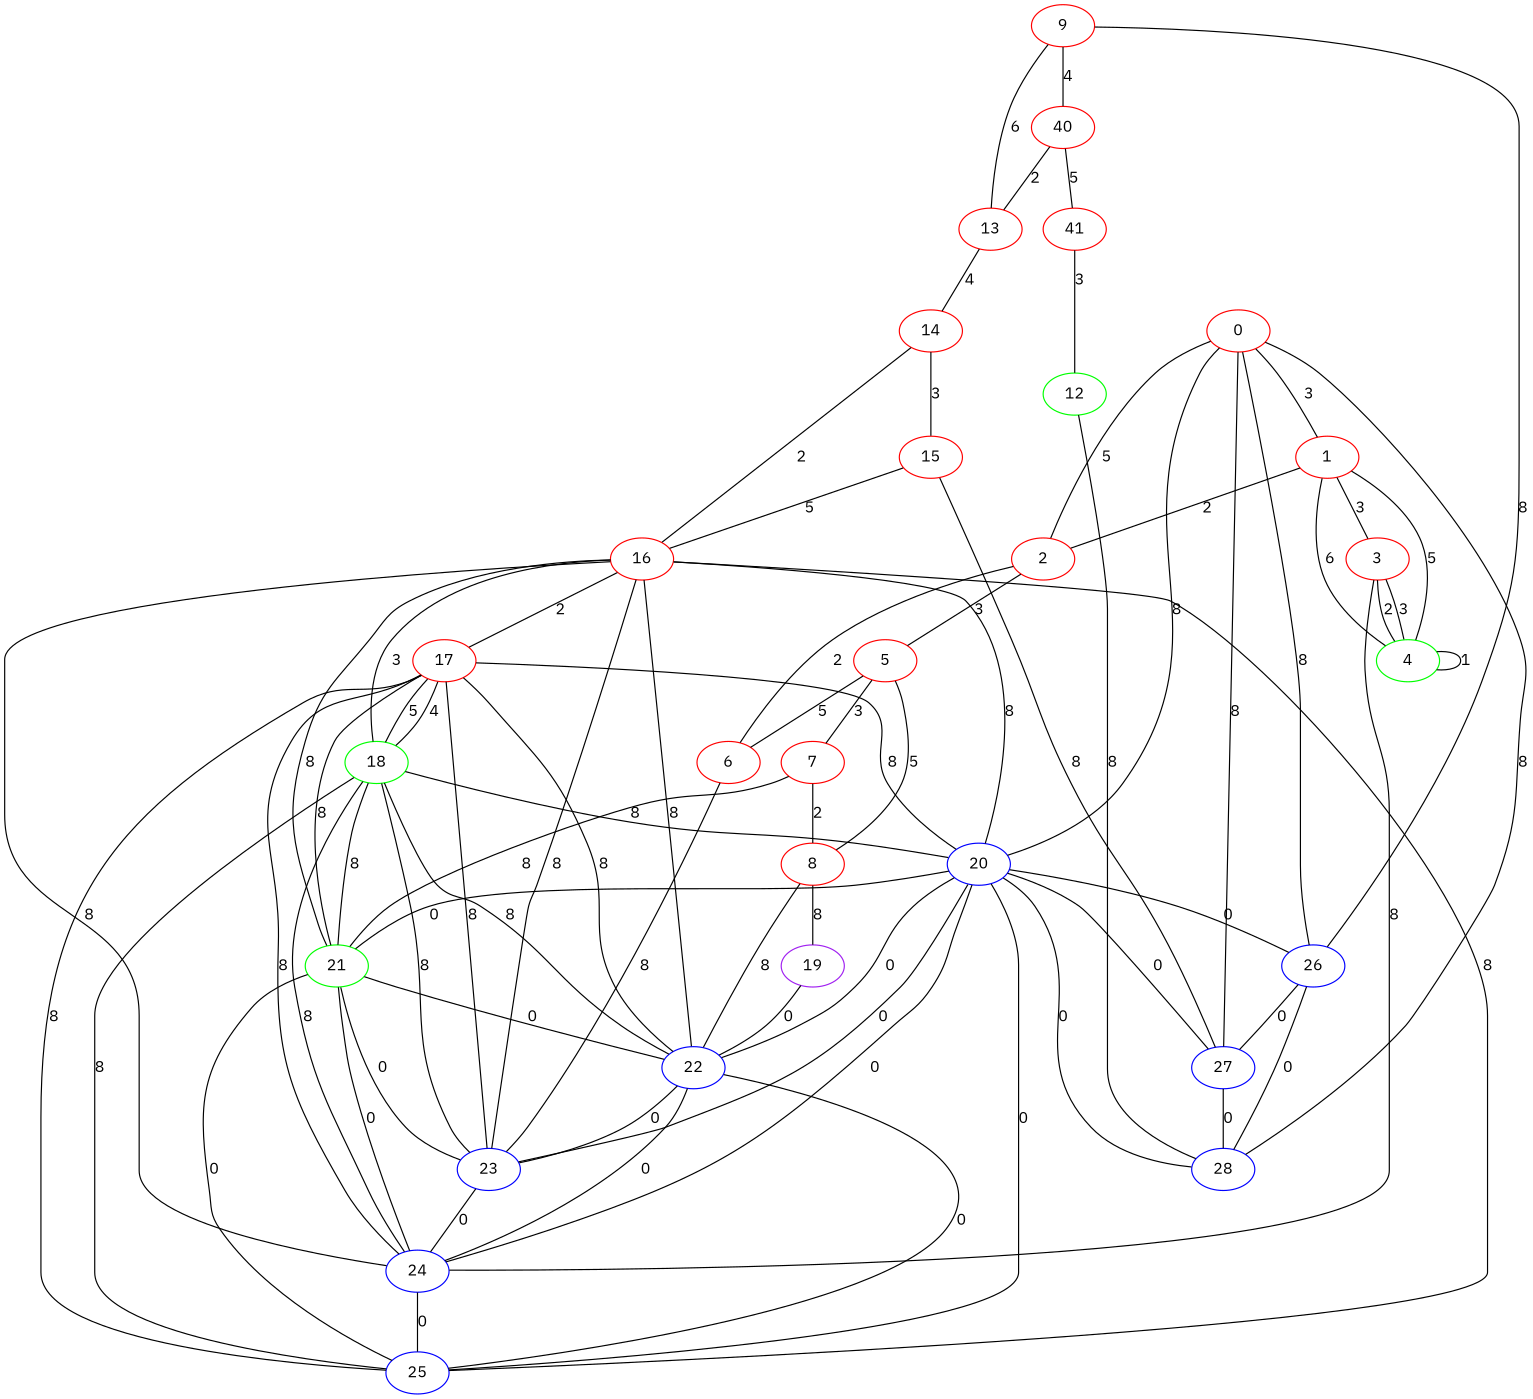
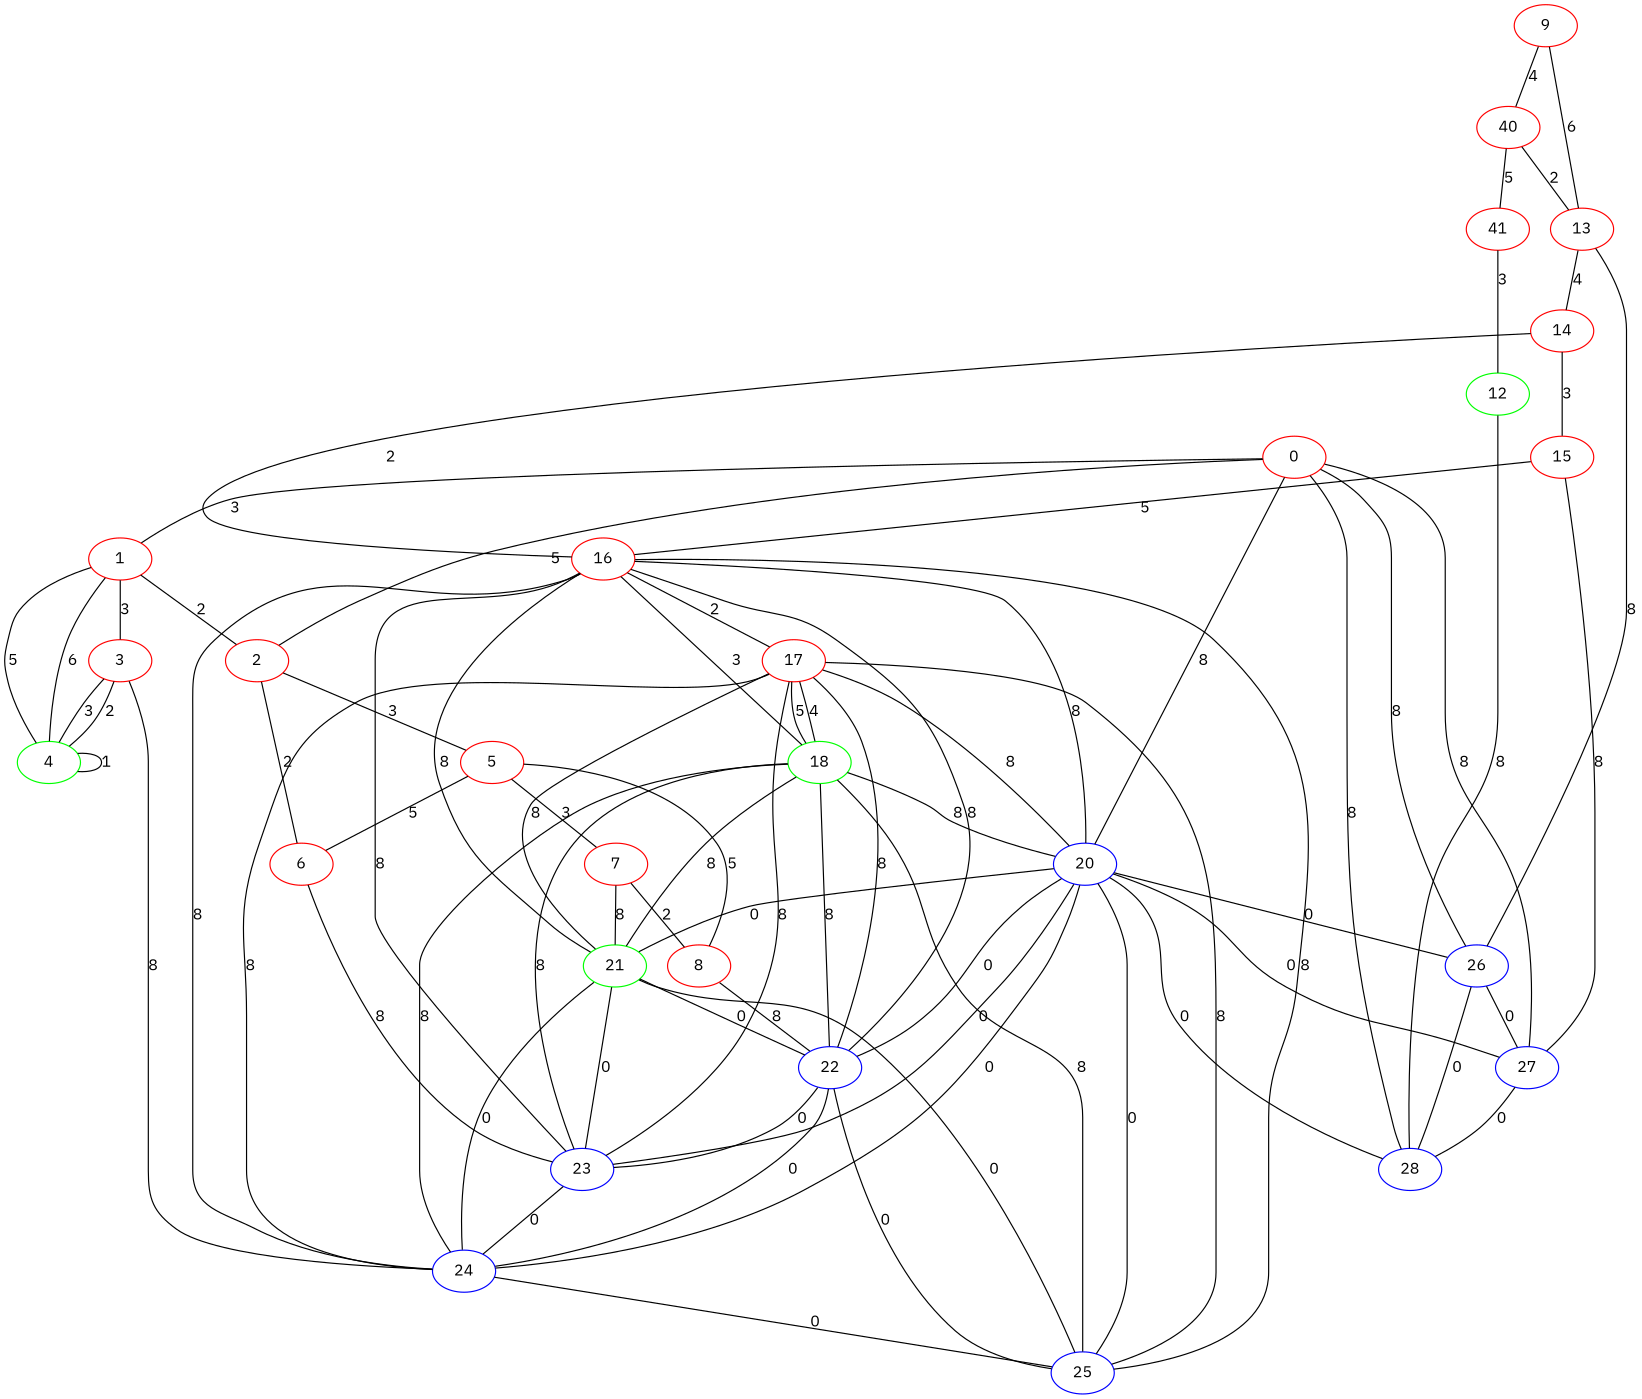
edge "9" -- "26": now "13" -- "26"
node "19": removed
